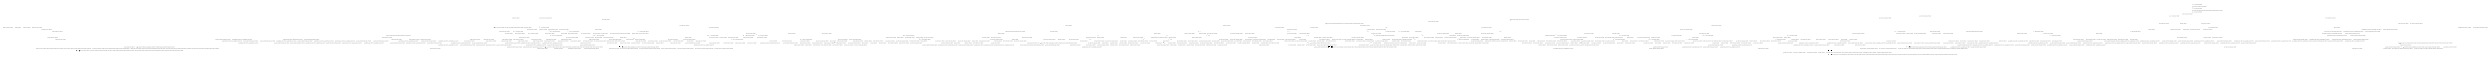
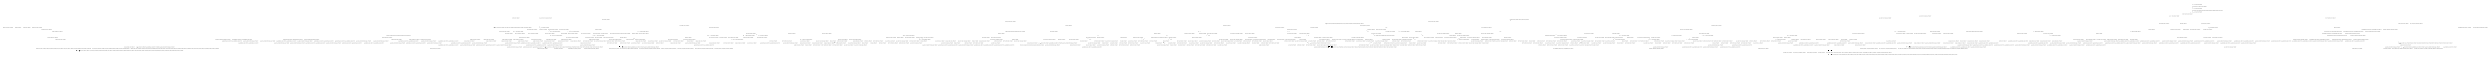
edge "s37" -> "s48": now "s37" -> "s3"
